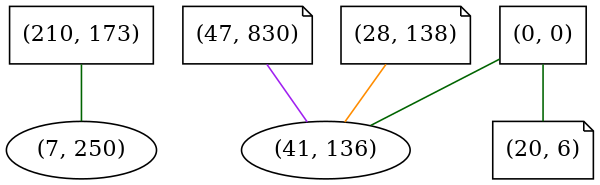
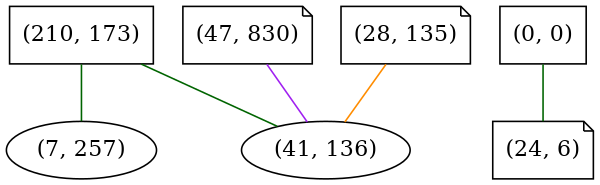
node "(28, 138)": label "(28, 138)" -> "(28, 135)"
edge "(0, 0)" -- "(41, 136)": now "(210, 173)" -- "(41, 136)"
node "(7, 250)": label "(7, 250)" -> "(7, 257)"
node "(20, 6)": label "(20, 6)" -> "(24, 6)"
